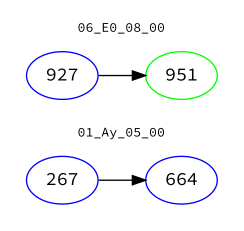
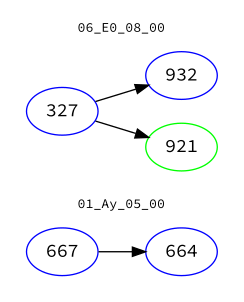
node "927": label "927" -> "327"
node "932": added
node "951": label "951" -> "921"
node "267": label "267" -> "667"
